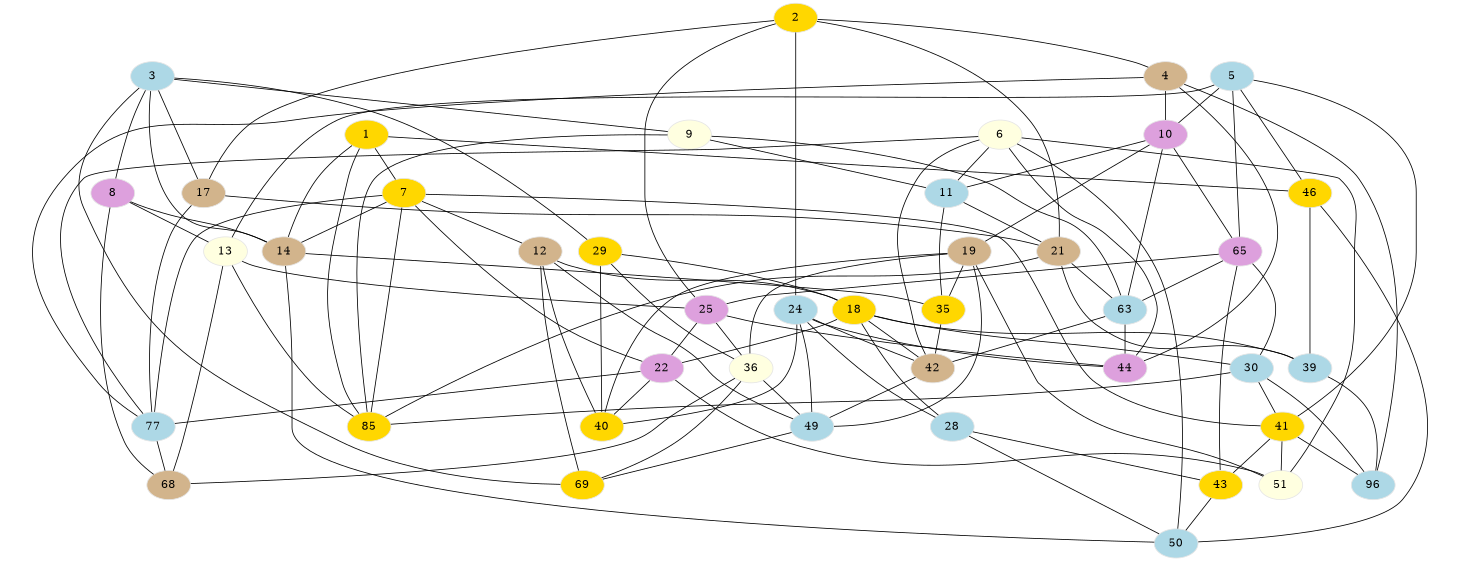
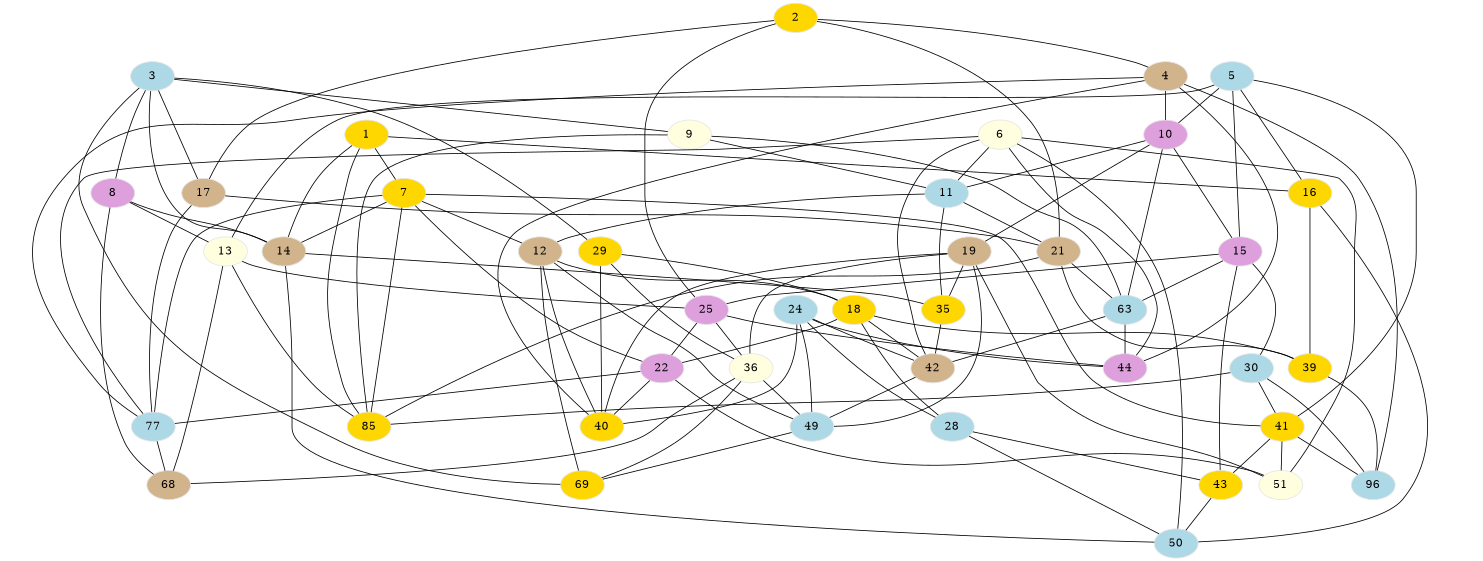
edge "4" -- "40": added
edge "2" -- "24": removed
node "46": label "46" -> "16"
edge "11" -- "12": added
node "65": label "65" -> "15"
edge "18" -- "30": removed
node "39": fillcolor lightblue -> gold
